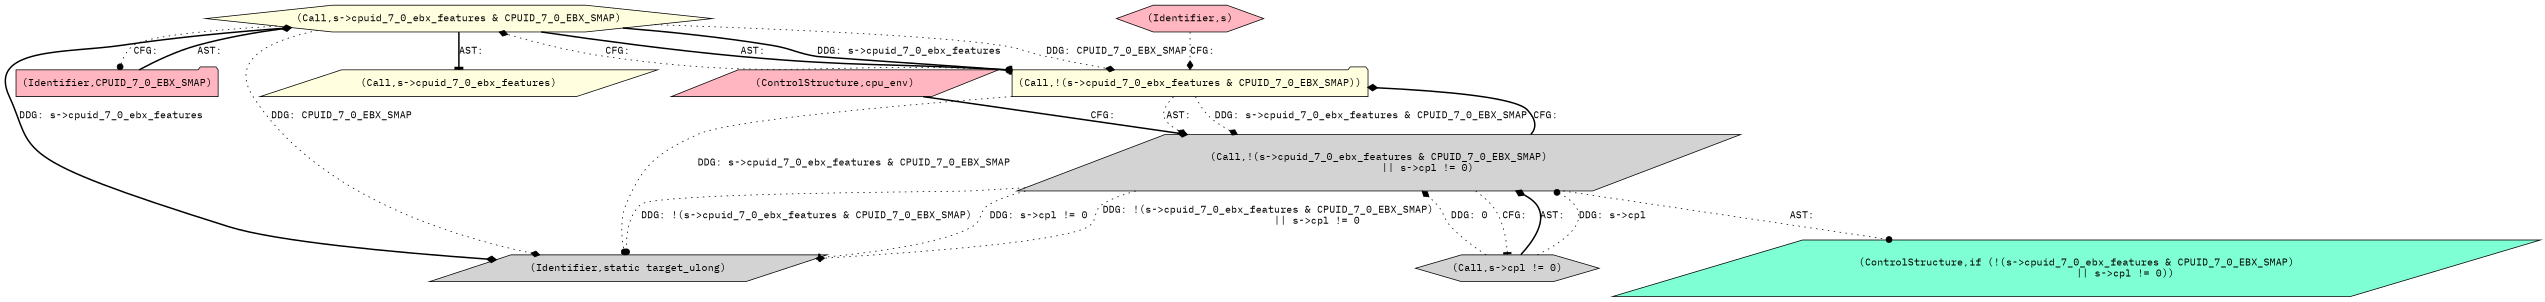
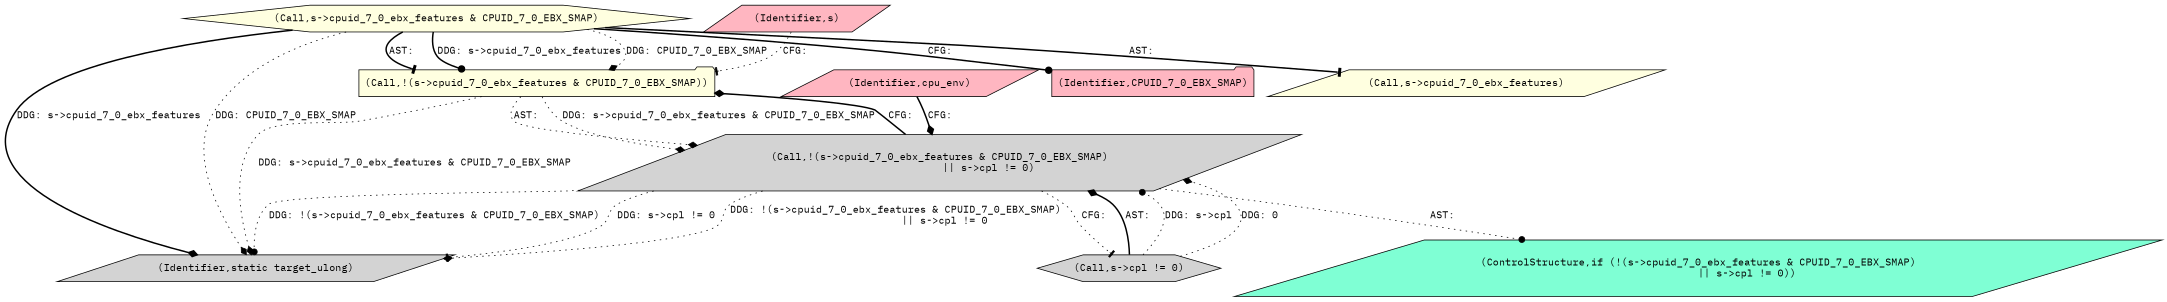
node "(Identifier,s)": shape hexagon -> parallelogram
edge "(Call,s->cpuid_7_0_ebx_features & CPUID_7_0_EBX_SMAP)" -> "(Identifier,CPUID_7_0_EBX_SMAP)": style dotted -> bold
edge "(Identifier,CPUID_7_0_EBX_SMAP)" -> "(Call,s->cpuid_7_0_ebx_features & CPUID_7_0_EBX_SMAP)": removed, label "AST:"
edge "(Identifier,s)" -> "(Call,!(s->cpuid_7_0_ebx_features & CPUID_7_0_EBX_SMAP))": arrowhead diamond -> tee
edge "(Call,!(s->cpuid_7_0_ebx_features & CPUID_7_0_EBX_SMAP))" -> "(Call,s->cpuid_7_0_ebx_features & CPUID_7_0_EBX_SMAP)": removed, label "CFG:"
node "(ControlStructure,cpu_env)": label "(ControlStructure,cpu_env)" -> "(Identifier,cpu_env)"
edge "(Call,!(s->cpuid_7_0_ebx_features & CPUID_7_0_EBX_SMAP))" -> "(Identifier,static target_ulong)": arrowhead dot -> diamond
